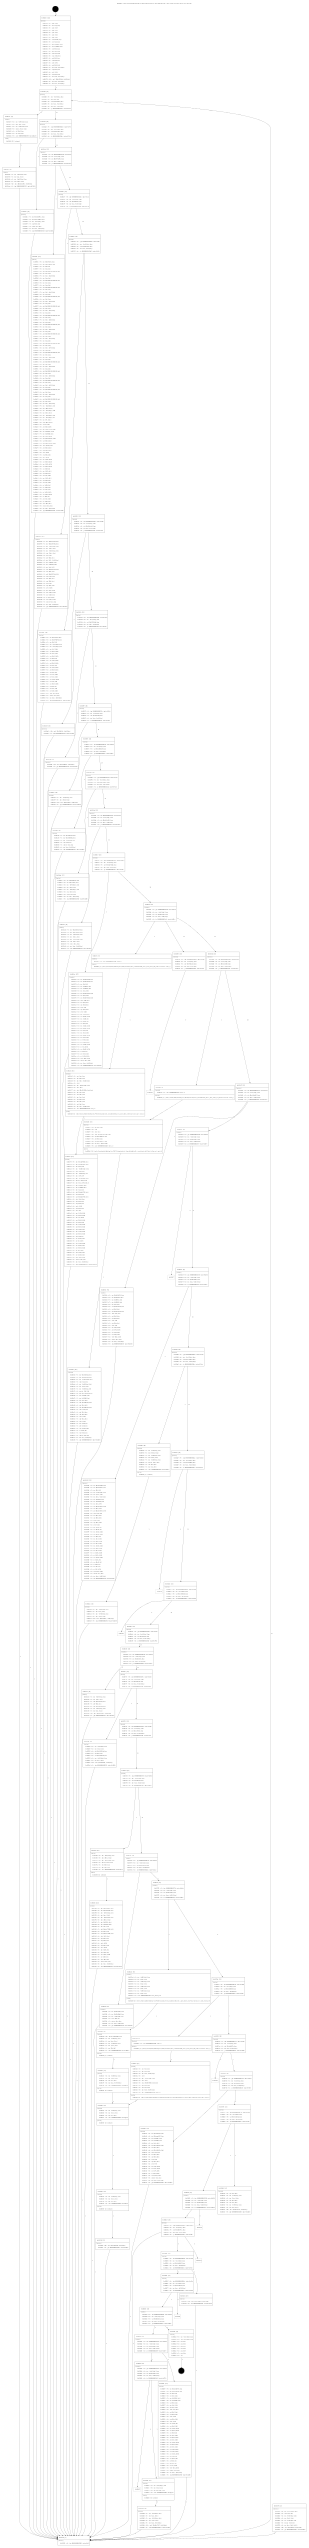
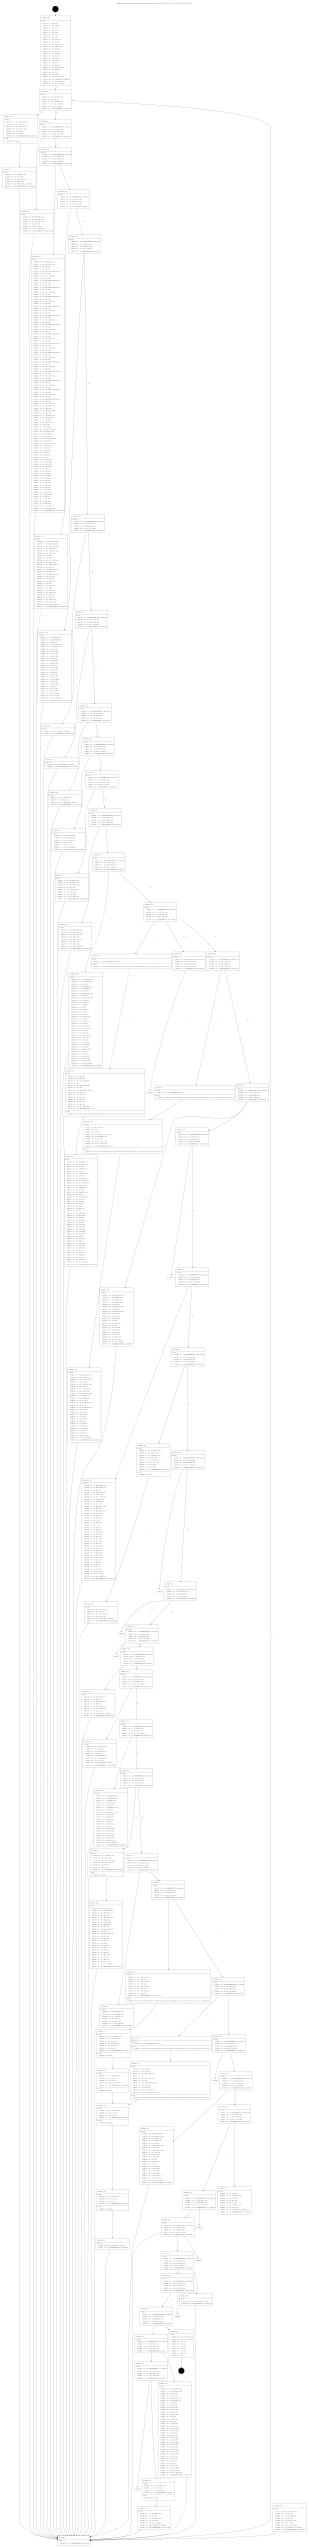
node "0x4023b2": added
node "0x401c01 [91]": added
